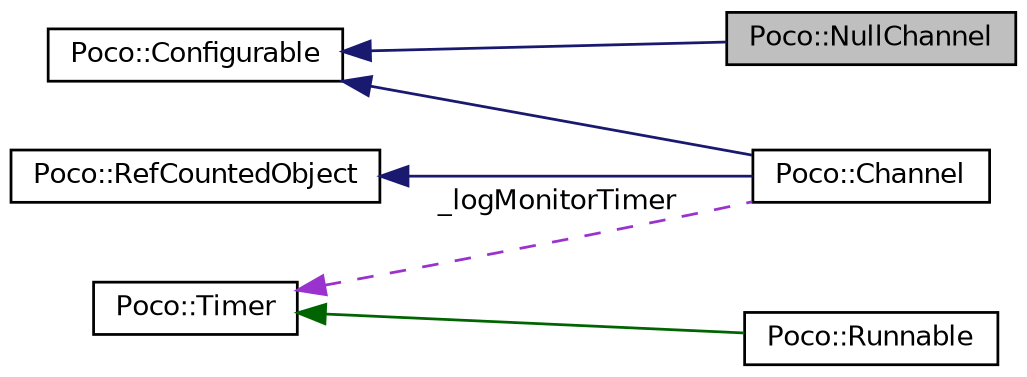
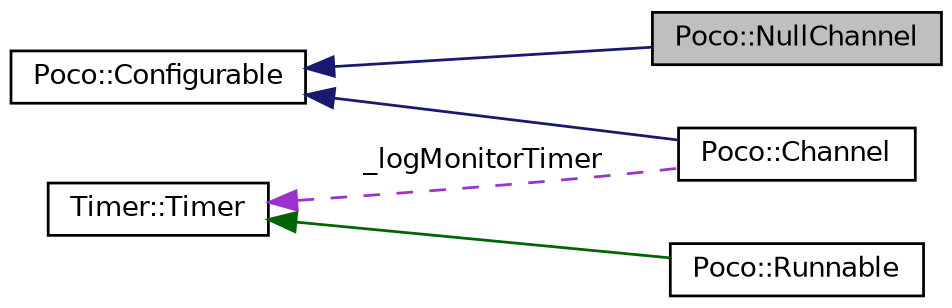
node "Poco::RefCountedObject": removed
node "Poco::Timer": label "Poco::Timer" -> "Timer::Timer"
